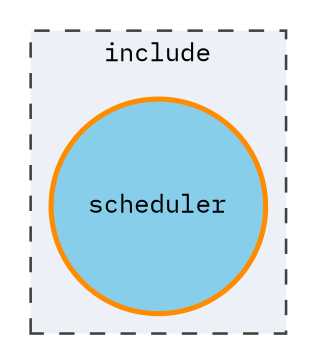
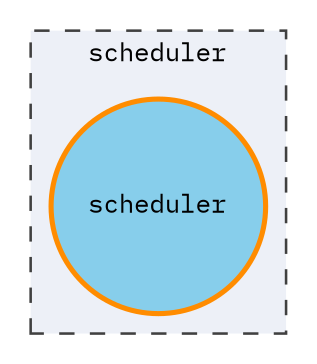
cluster "include": label "include" -> "scheduler"
